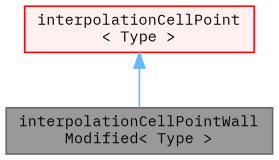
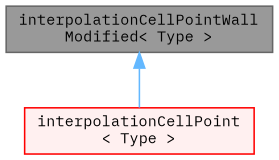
edge "interpolationCellPointWall Modified< Type >" -> "interpolationCellPoint < Type >": reversed
